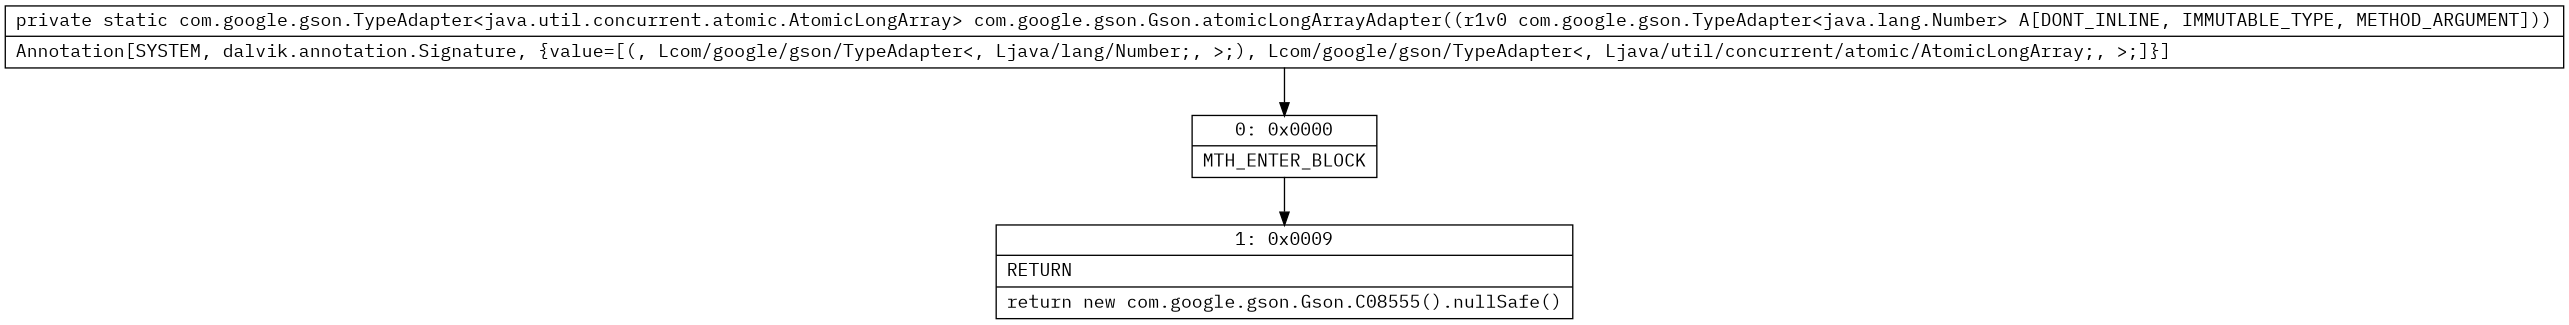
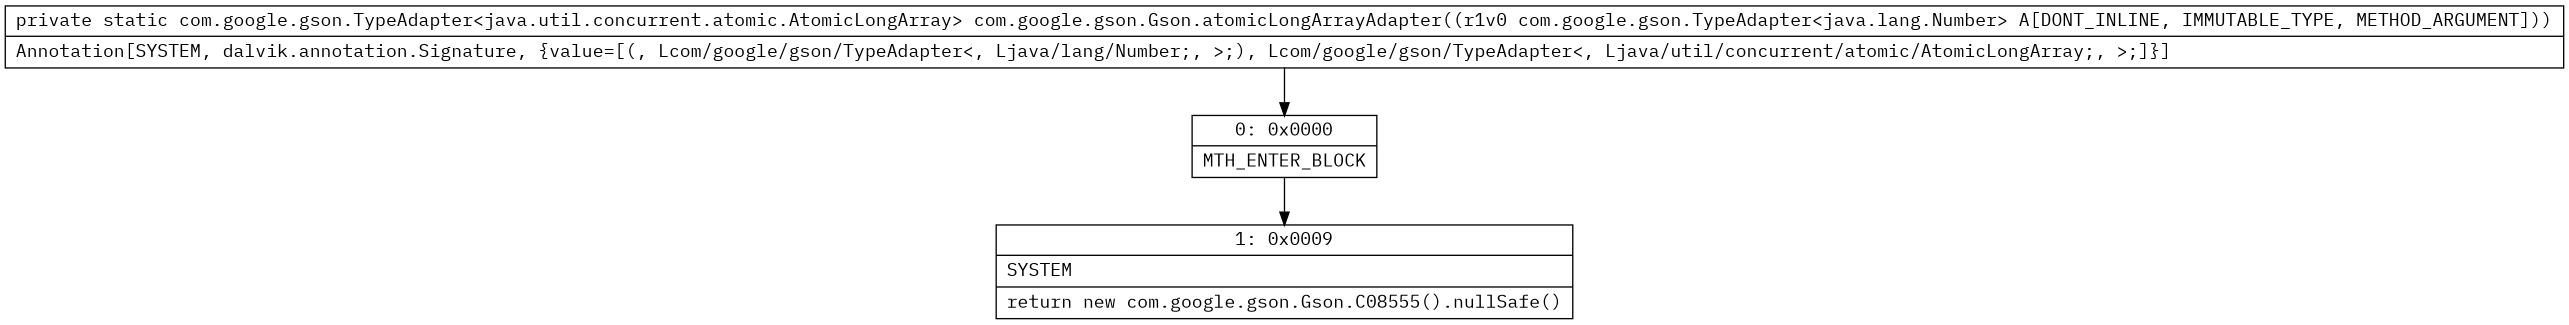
node "1: 0x0009": text "RETURN" -> "SYSTEM"
